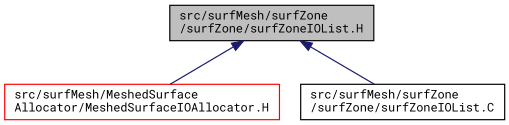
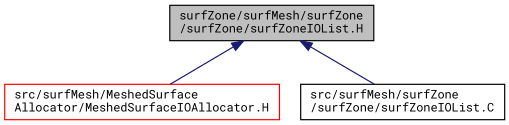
node "src/surfMesh/surfZone /surfZone/surfZoneIOList.H": label "src/surfMesh/surfZone /surfZone/surfZoneIOList.H" -> "surfZone/surfMesh/surfZone /surfZone/surfZoneIOList.H"
